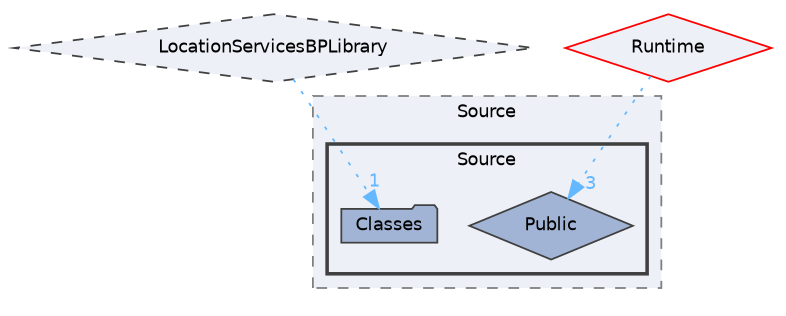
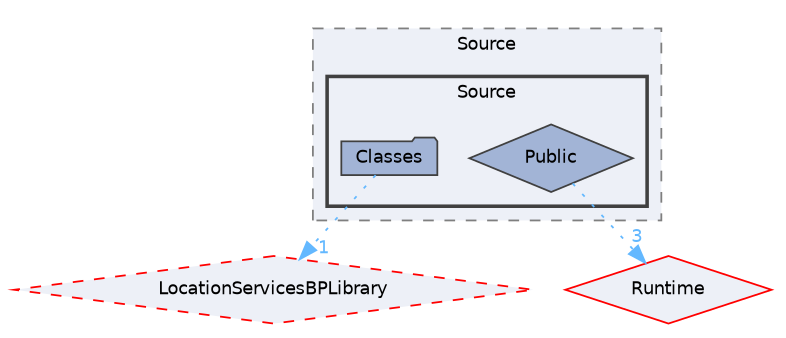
node "LocationServicesBPLibrary": color grey25 -> red
edge "Runtime" -> "Public": reversed
edge "LocationServicesBPLibrary" -> "Classes": reversed
